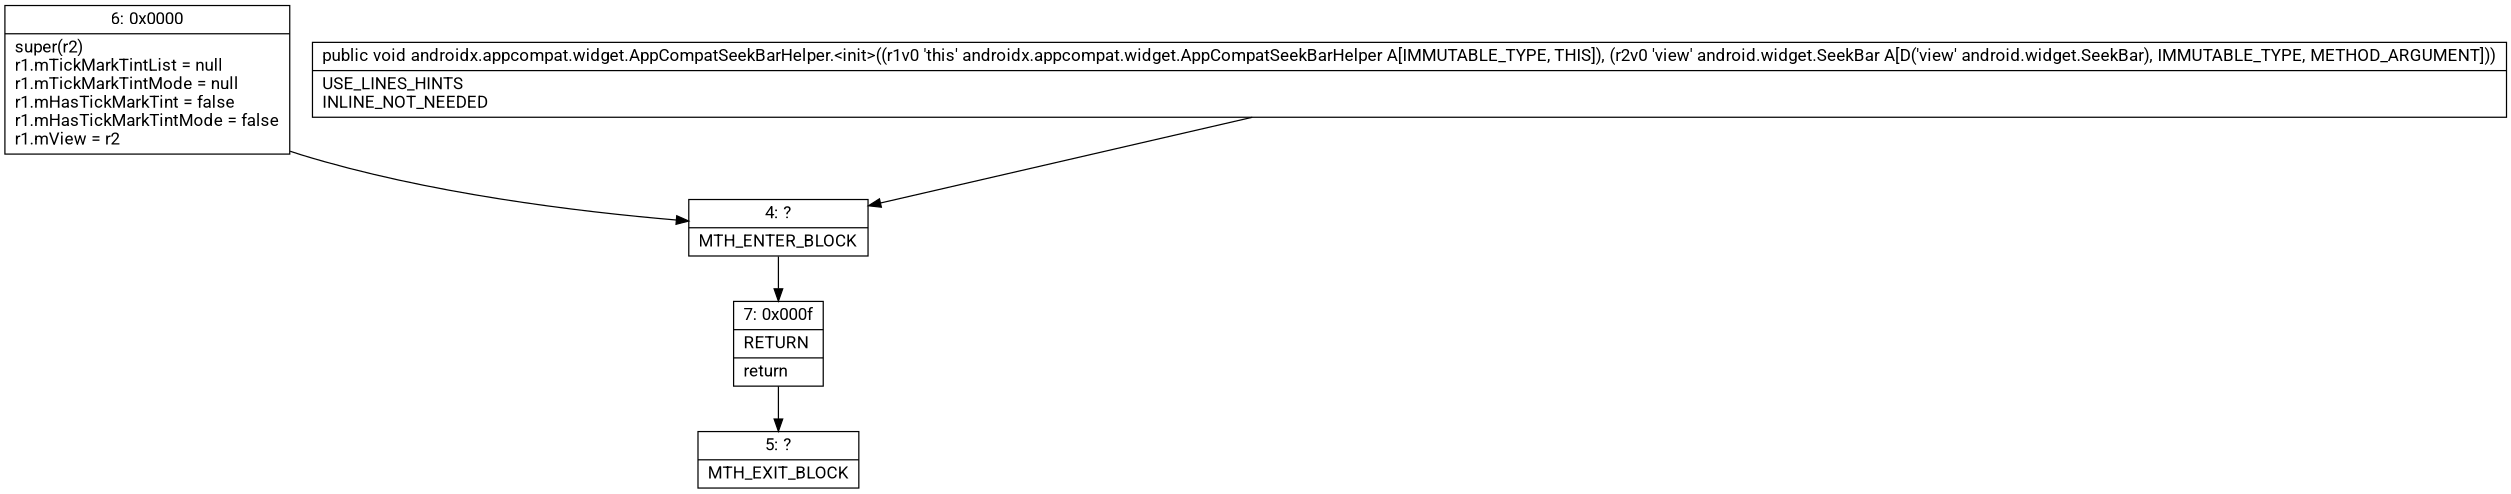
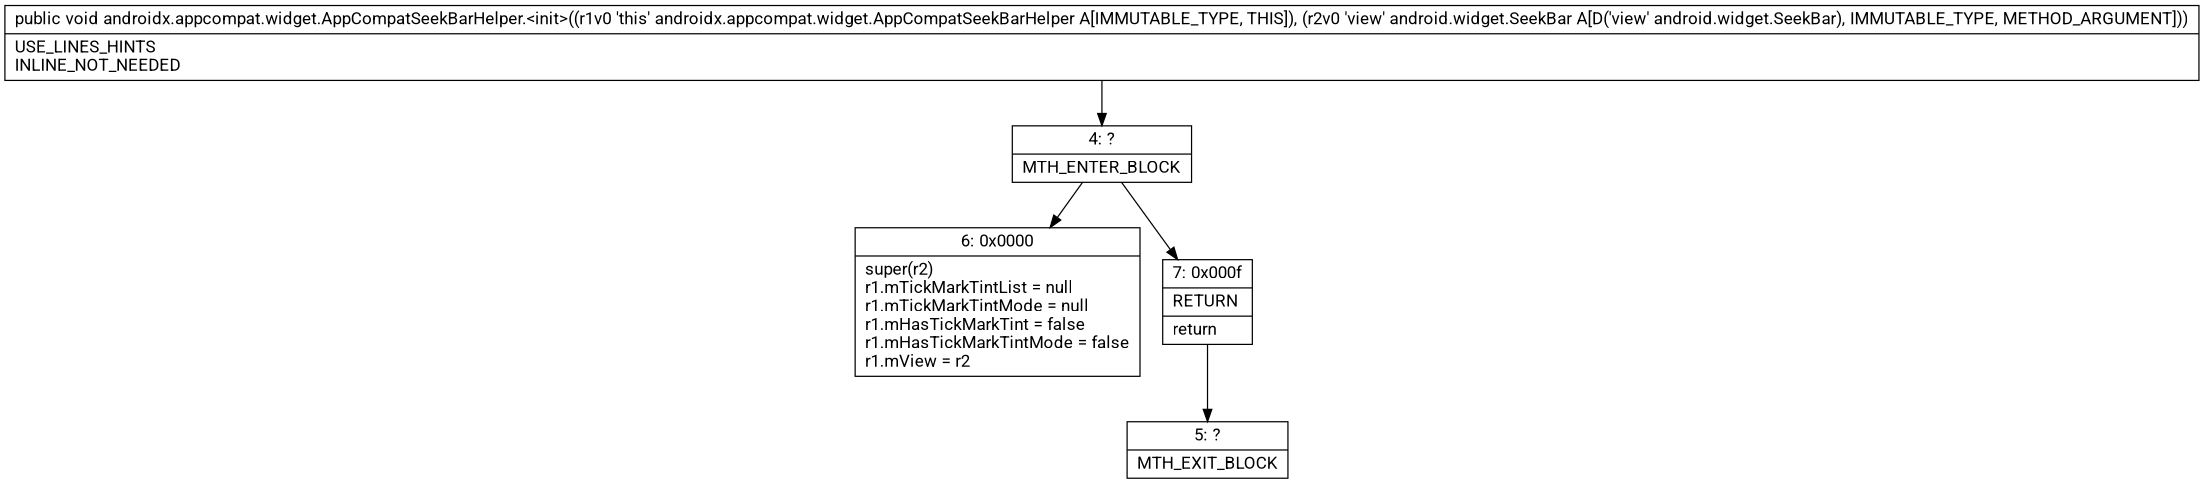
edge "6: 0x0000" -> "4: ?": reversed
